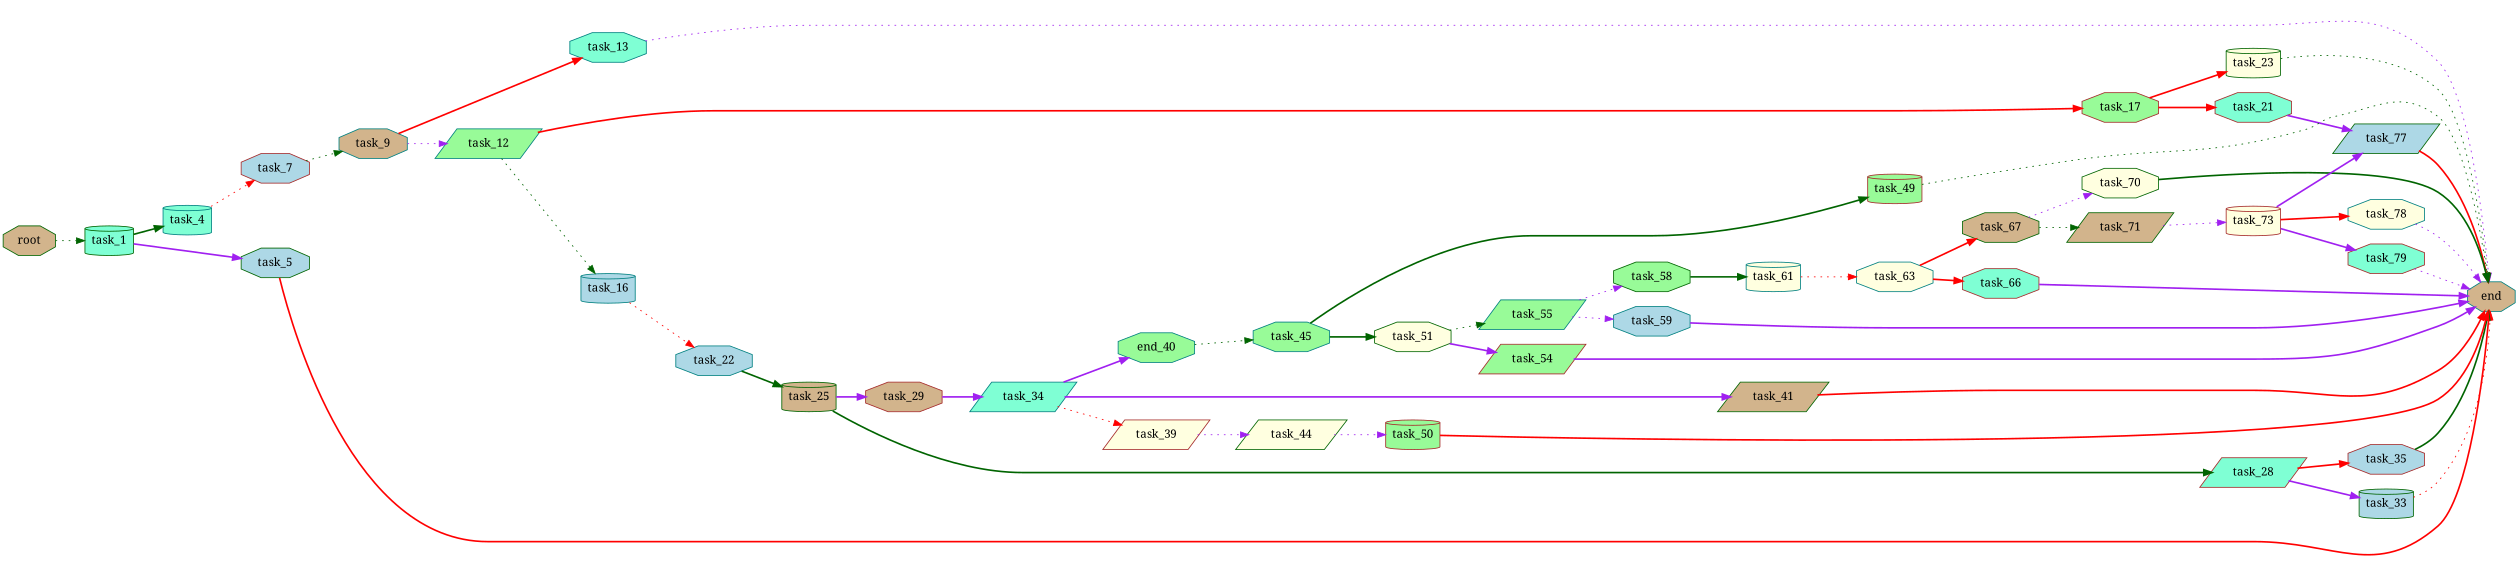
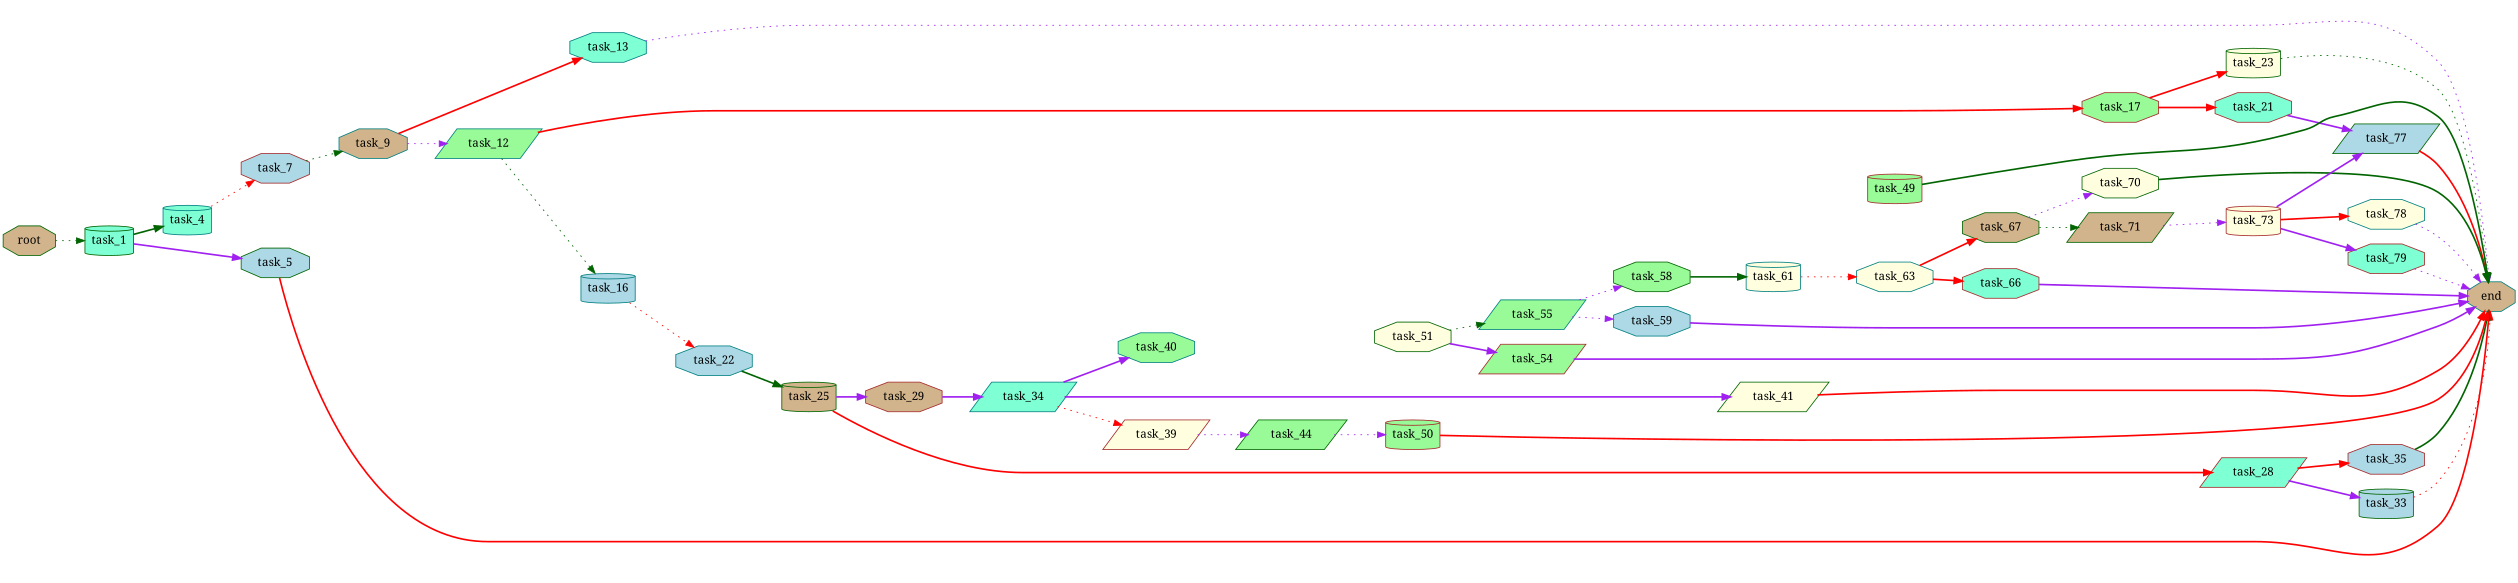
edge "task_49" -> "end": style dotted -> bold
node "task_45": removed
node "end_40": label "end_40" -> "task_40"
node "task_41": fillcolor tan -> lightyellow
node "task_44": fillcolor lightyellow -> palegreen
edge "task_25" -> "task_28": color darkgreen -> red
